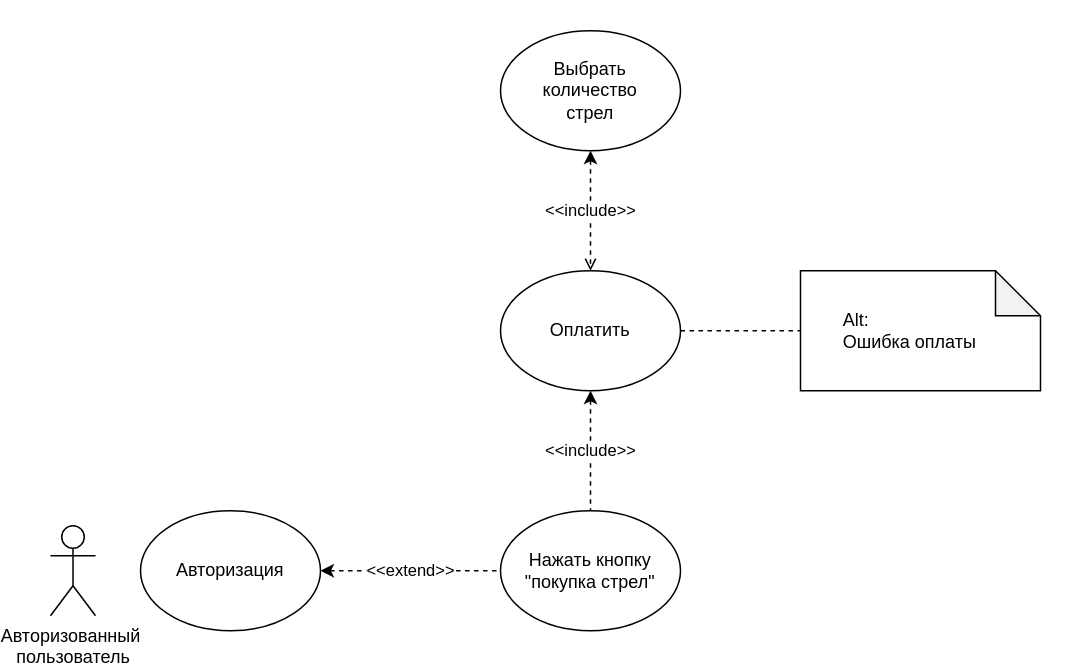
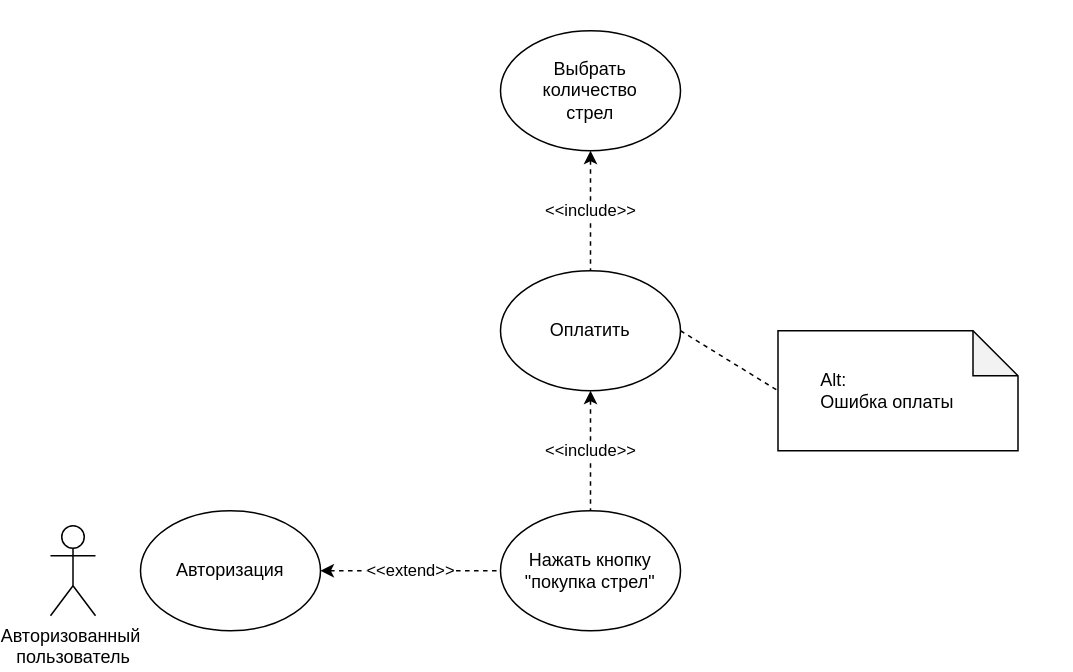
edge "Выбрать количество стрел" -- "Оплатить": arrowhead open -> none
node "Alt: Ошибка оплаты": moved (920, 331) -> (898, 391)
